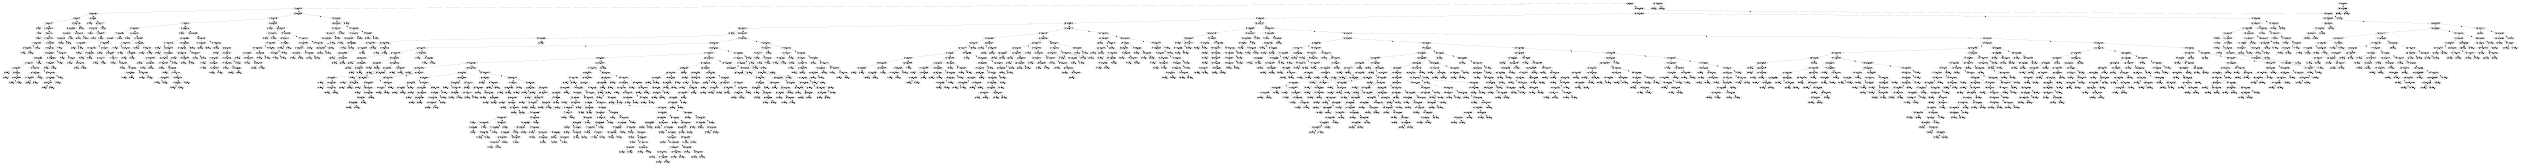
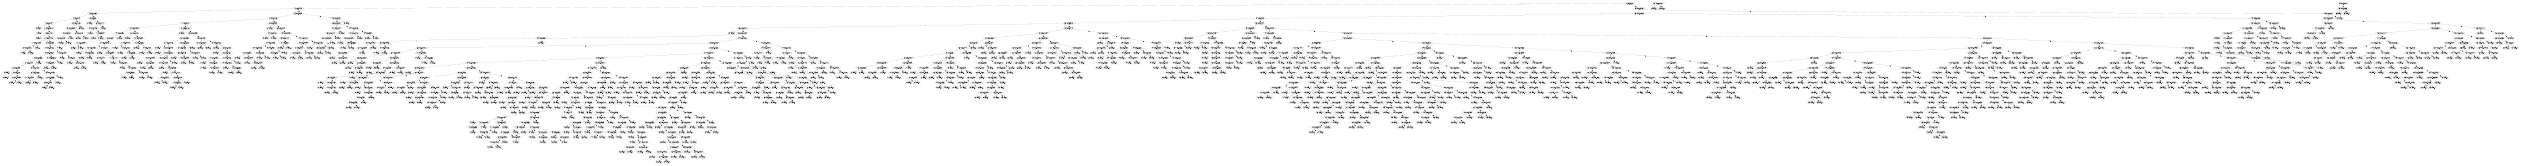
node "(856) Class=0": added
